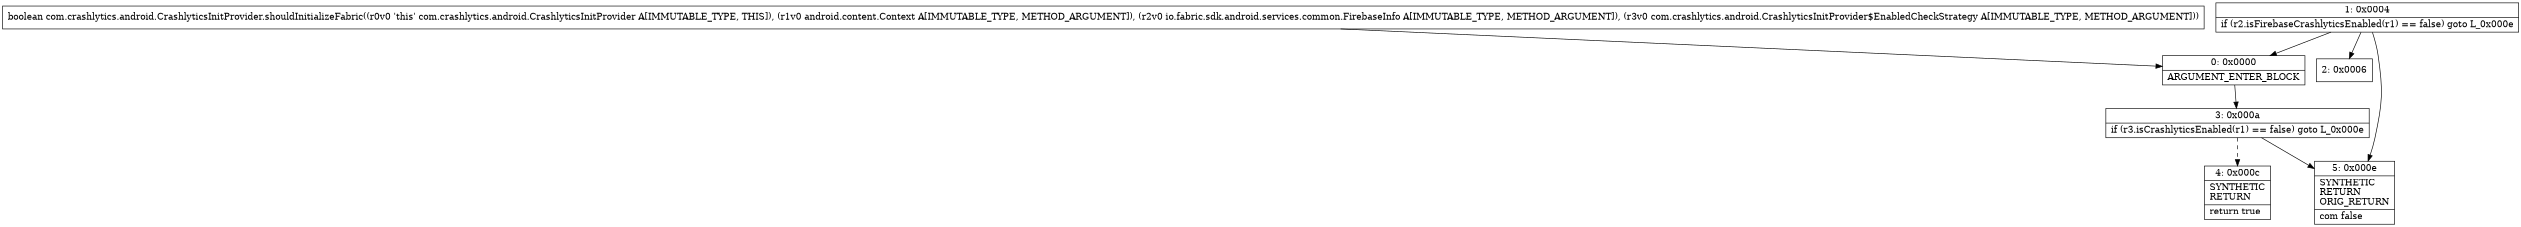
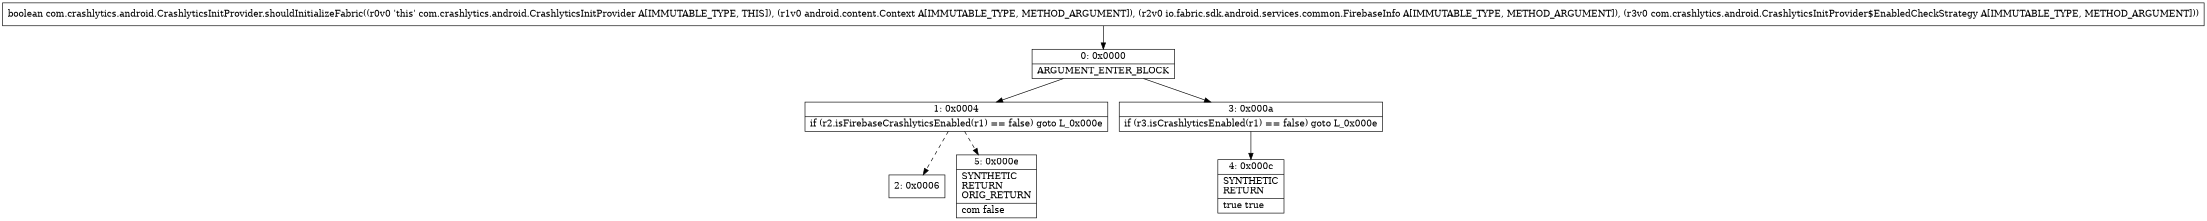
edge "1: 0x0004" -> "0: 0x0000": reversed
edge "1: 0x0004" -> "2: 0x0006": style solid -> dashed
edge "1: 0x0004" -> "5: 0x000e": style solid -> dashed
edge "3: 0x000a" -> "4: 0x000c": style dashed -> solid
edge "3: 0x000a" -> "5: 0x000e": removed
node "4: 0x000c": text "return true" -> "true true"
